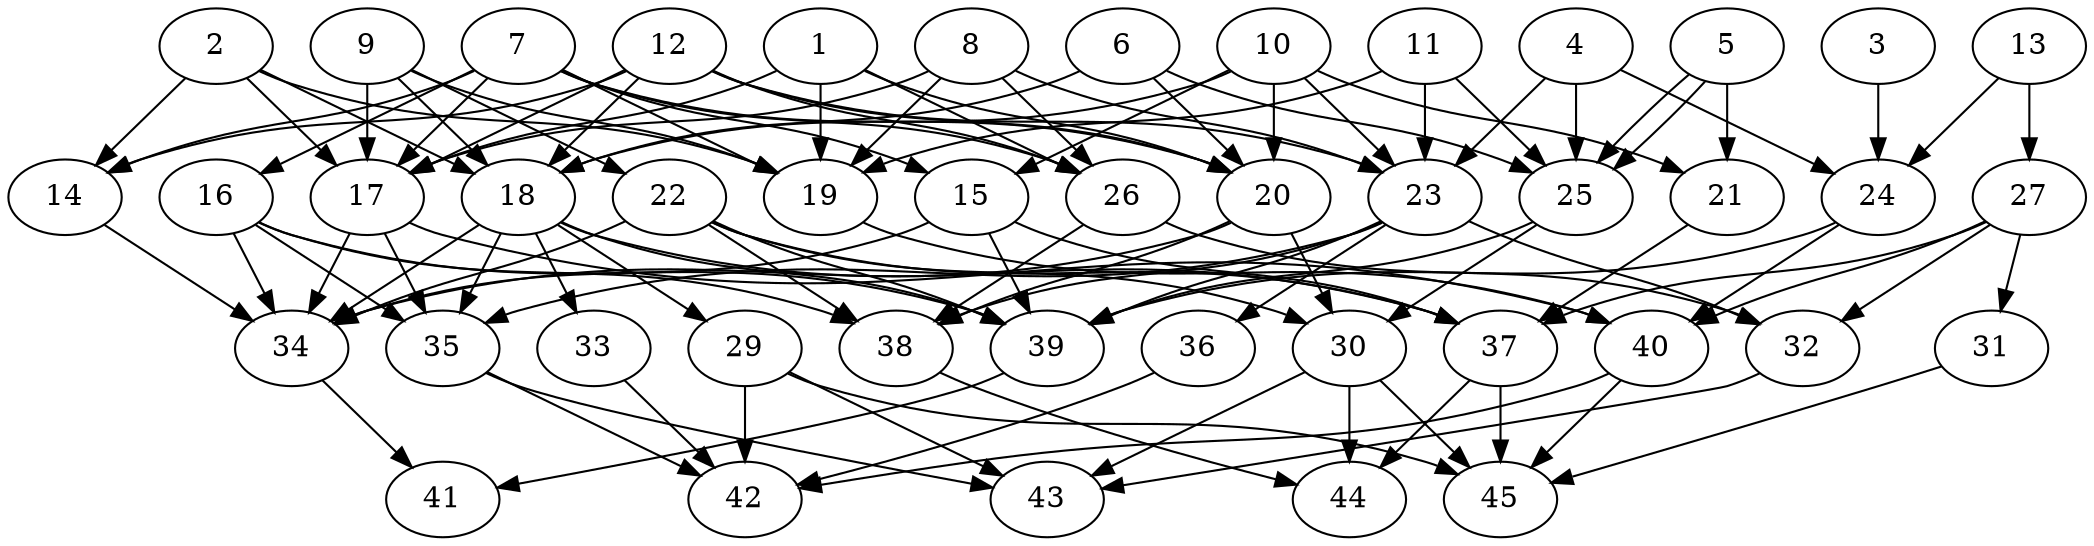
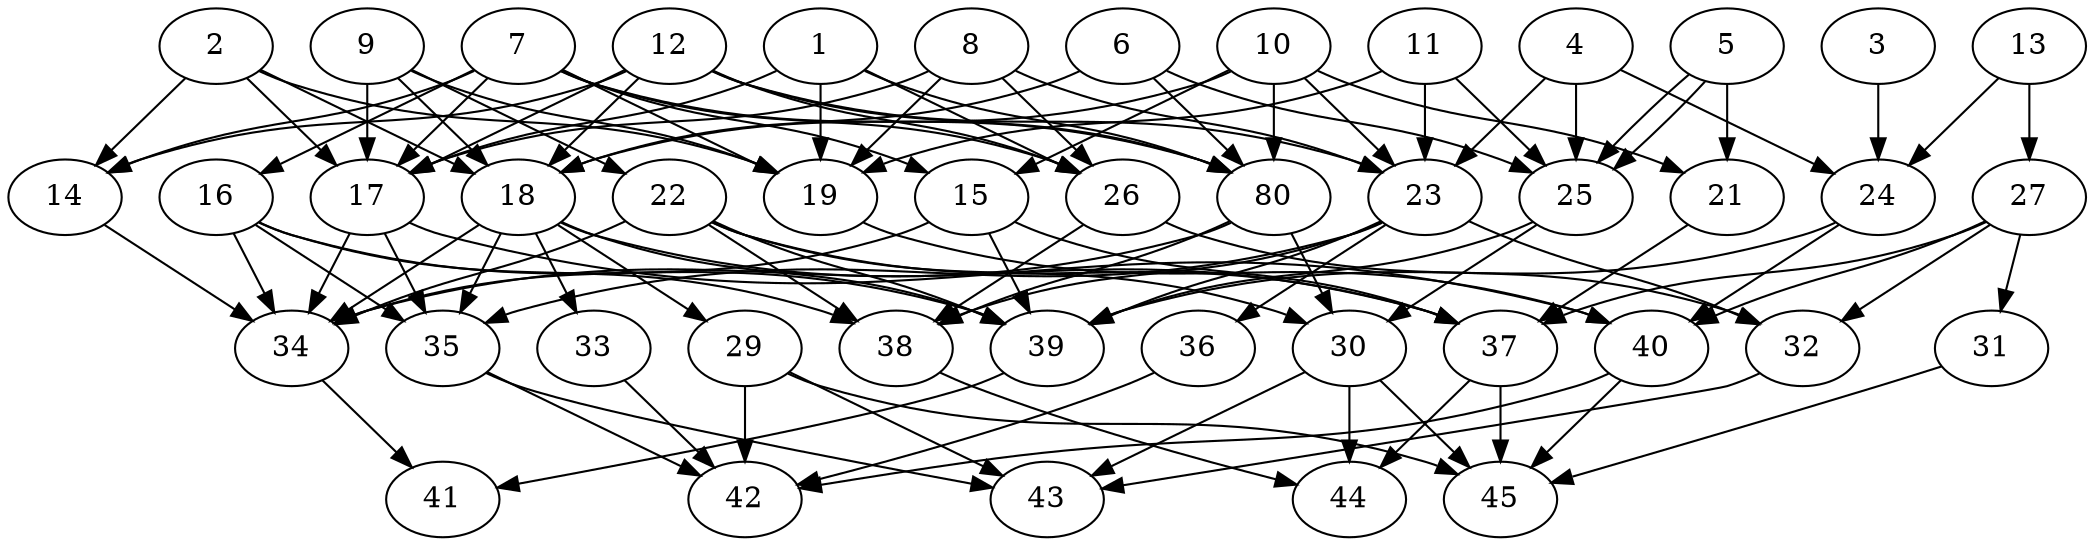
node "20": label "20" -> "80"
